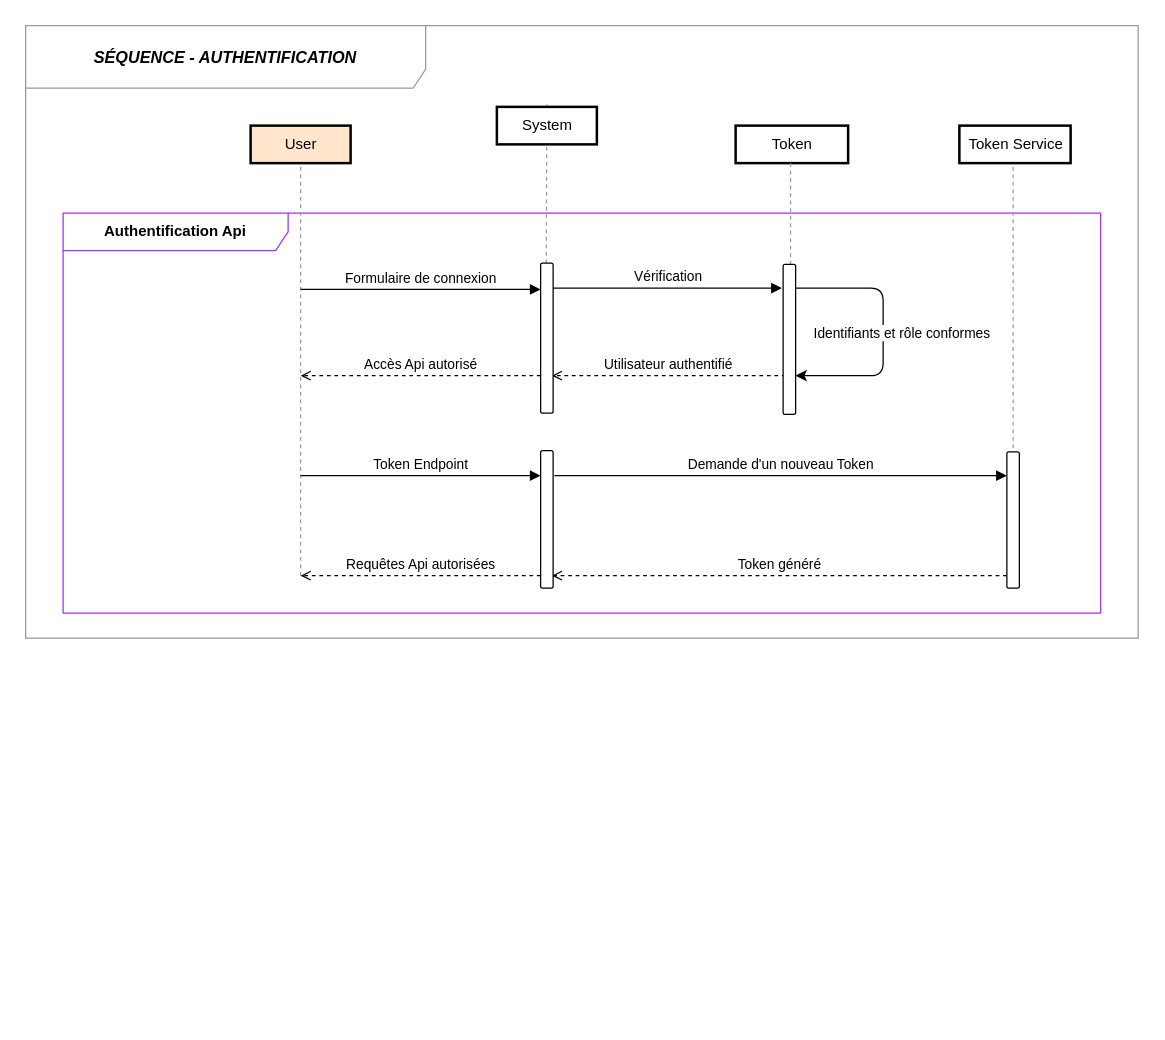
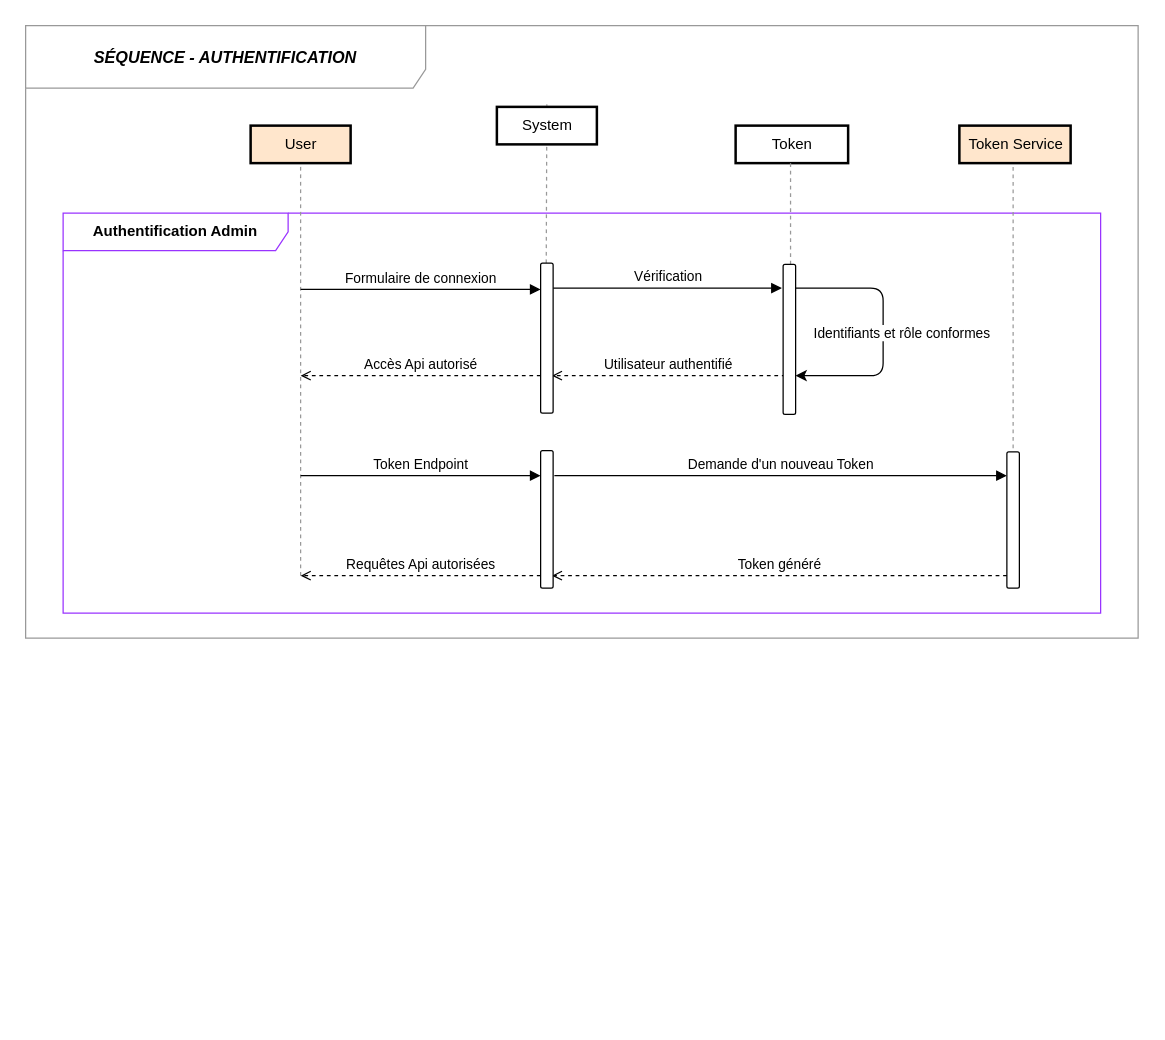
node "Token Service": fillcolor #ffffff -> #ffe6cc
node "Authentification Api": label "Authentification Api" -> "Authentification Admin"
